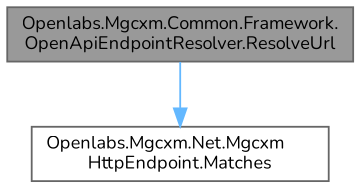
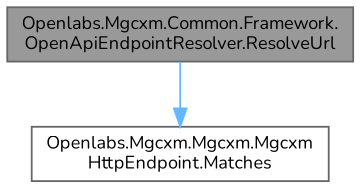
node "Openlabs.Mgcxm.Net.Mgcxm HttpEndpoint.Matches": label "Openlabs.Mgcxm.Net.Mgcxm HttpEndpoint.Matches" -> "Openlabs.Mgcxm.Mgcxm.Mgcxm HttpEndpoint.Matches"
